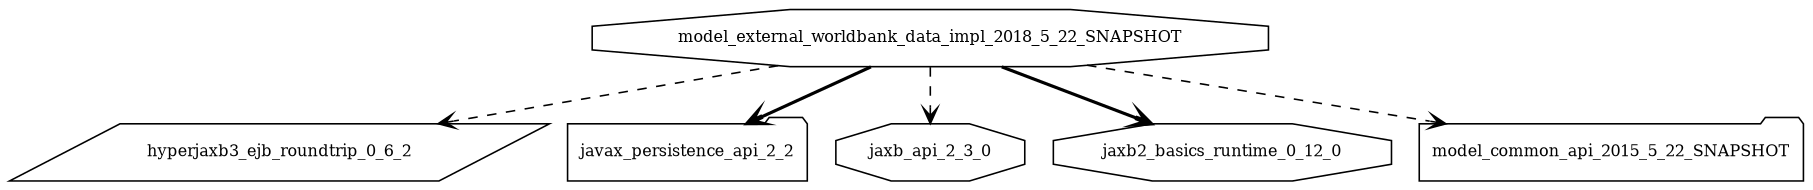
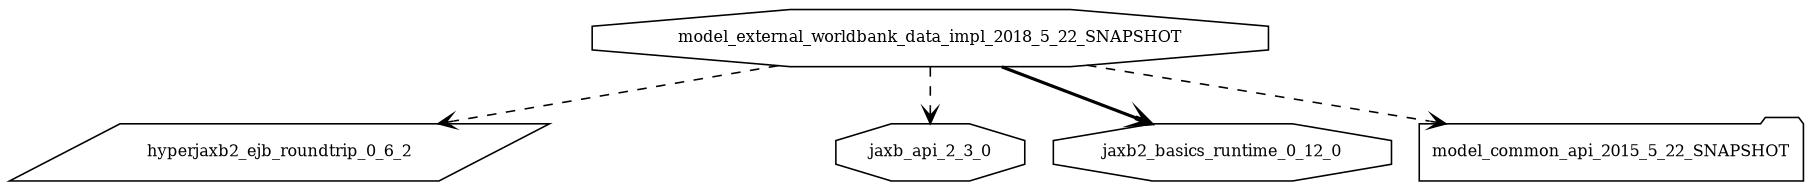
node "hyperjaxb3_ejb_roundtrip_0_6_2": label "hyperjaxb3_ejb_roundtrip_0_6_2" -> "hyperjaxb2_ejb_roundtrip_0_6_2"
node "javax_persistence_api_2_2": removed
